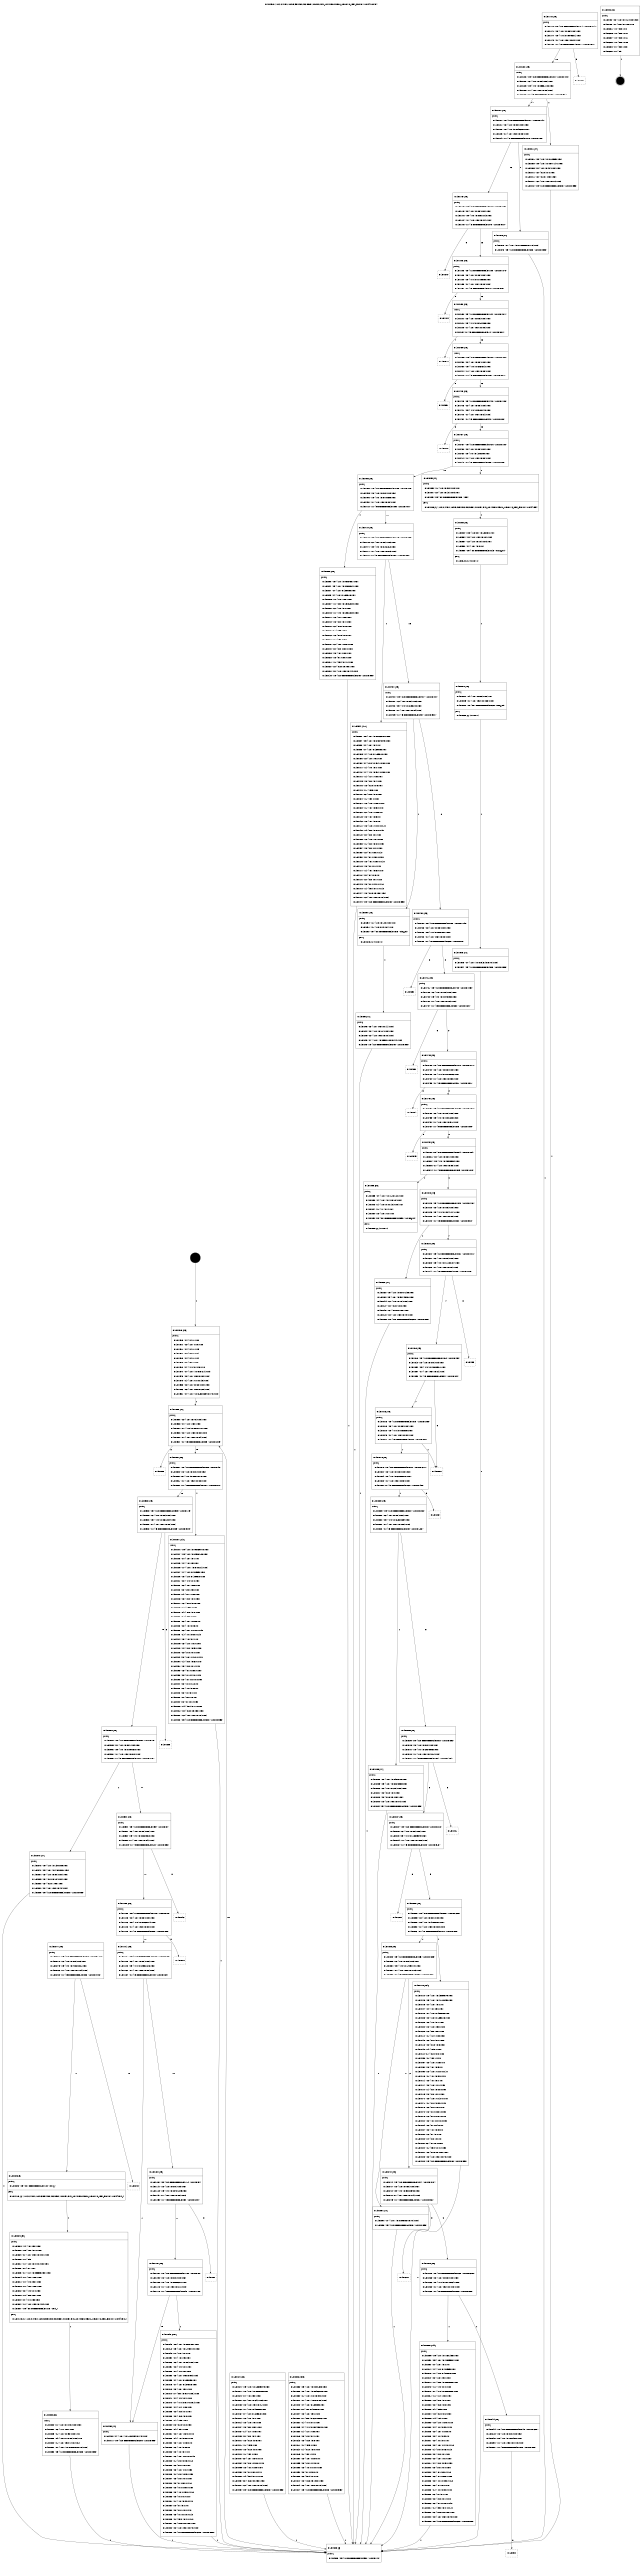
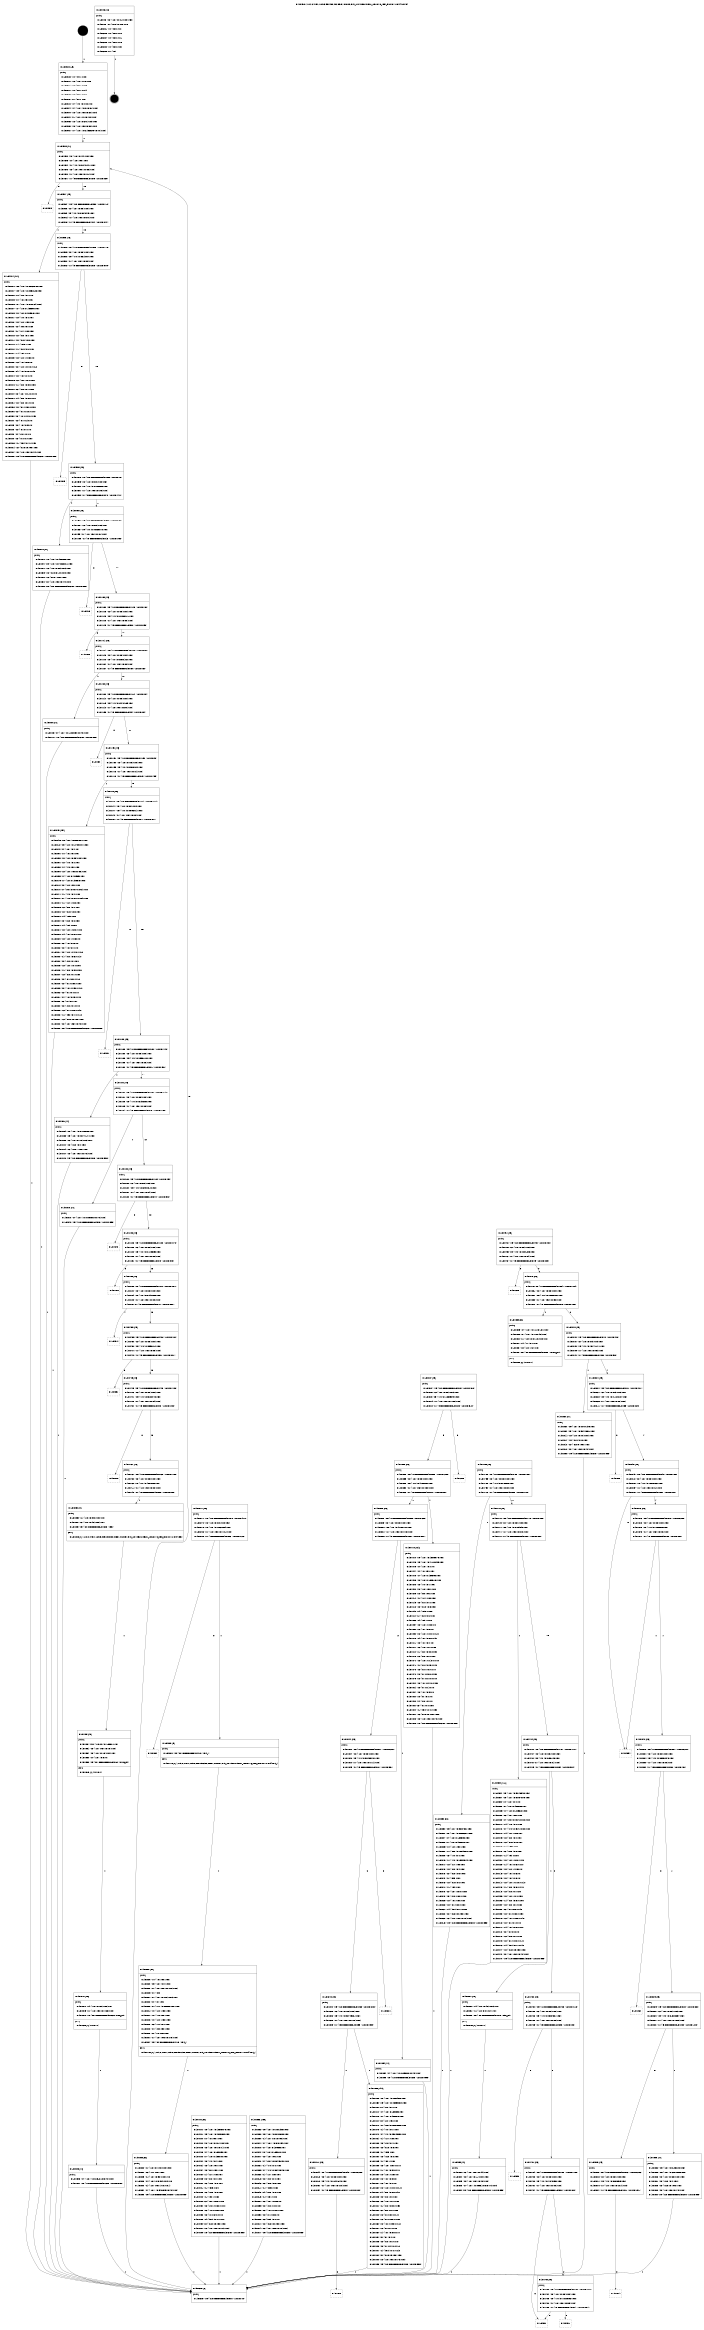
edge "0x401737 [25]" -> "0x401750 [25]": removed, label "12"
edge "0x4017cd [25]" -> "0x4017e6 [25]": now "0x4017cd [25]" -> "0x40230d"
edge "0x4018ae [25]" -> "0x4018c7 [25]": removed, label "5"
edge "0x401656 [25]" -> "0x40220f [12]": now "0x401656 [25]" -> "0x40166f [25]"
